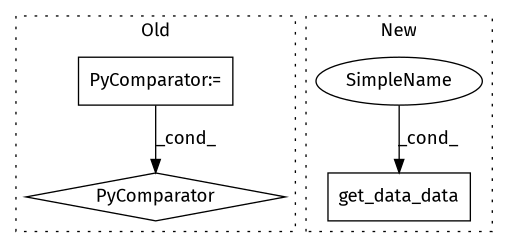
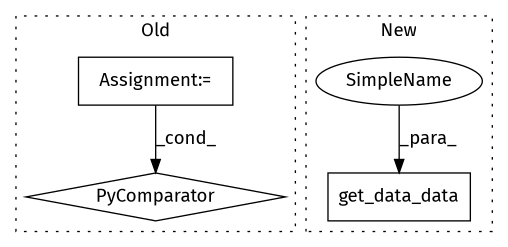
node "PyComparator:=": label "PyComparator:=" -> "Assignment:="
edge "SimpleName" -> "get_data_data": label "_cond_" -> "_para_"
